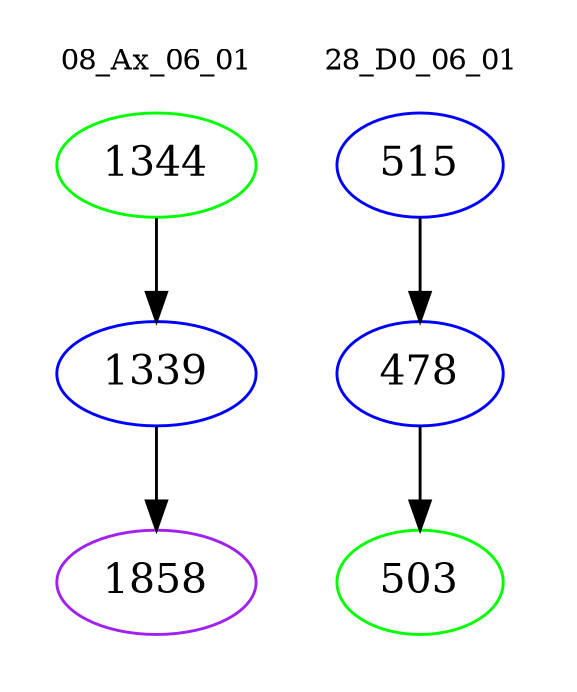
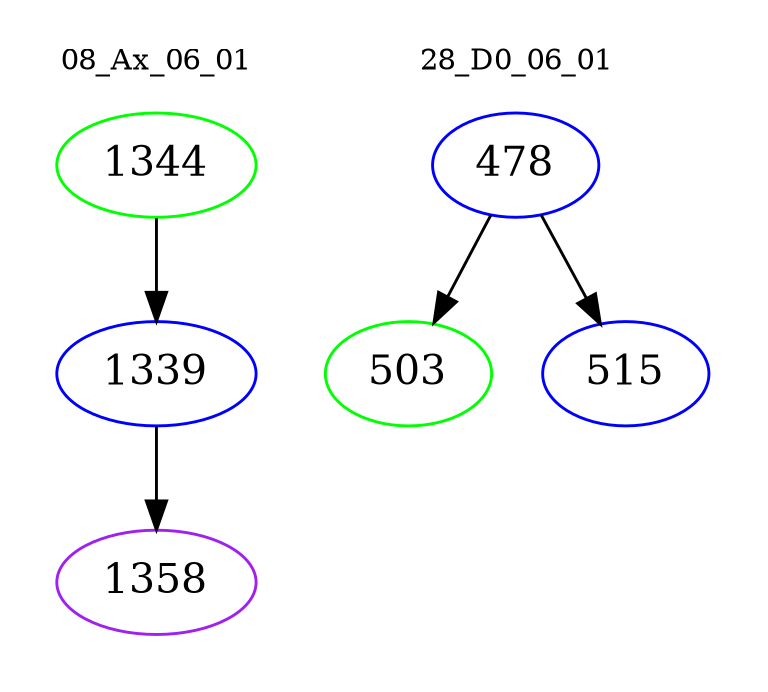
edge "515" -> "478": reversed
node "1858": label "1858" -> "1358"
